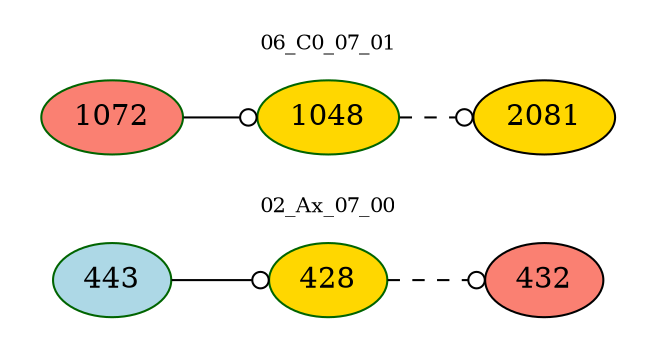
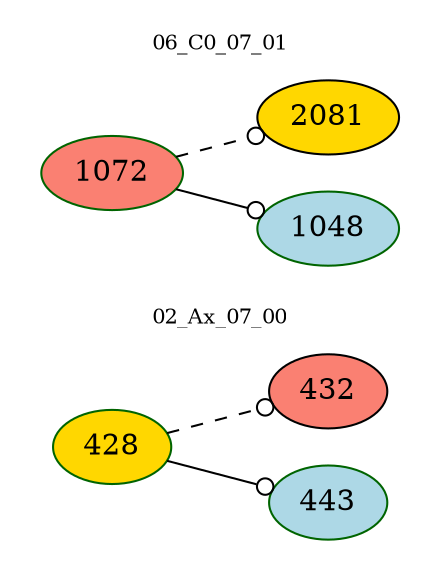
node "1048": fillcolor gold -> lightblue
edge "1048" -> "2081": now "1072" -> "2081"
edge "443" -> "428": reversed
